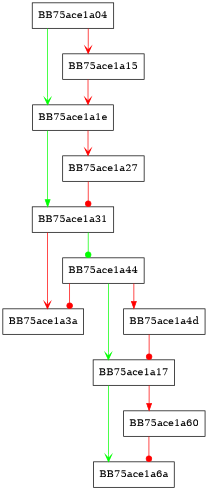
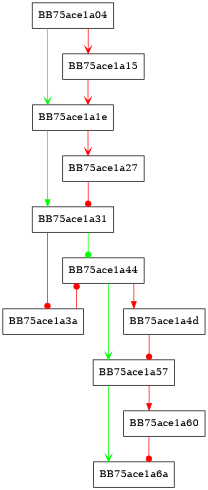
edge "BB75ace1a31" -> "BB75ace1a3a": arrowhead vee -> dot
edge "BB75ace1a44" -> "BB75ace1a3a": reversed
node "BB75ace1a17": label "BB75ace1a17" -> "BB75ace1a57"
